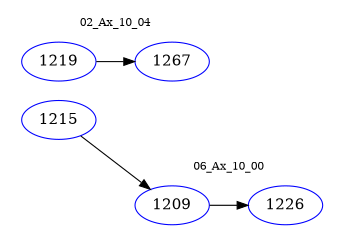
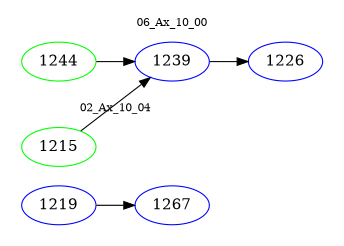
node "1244": added
node "1215": color blue -> green
node "1209": label "1209" -> "1239"
